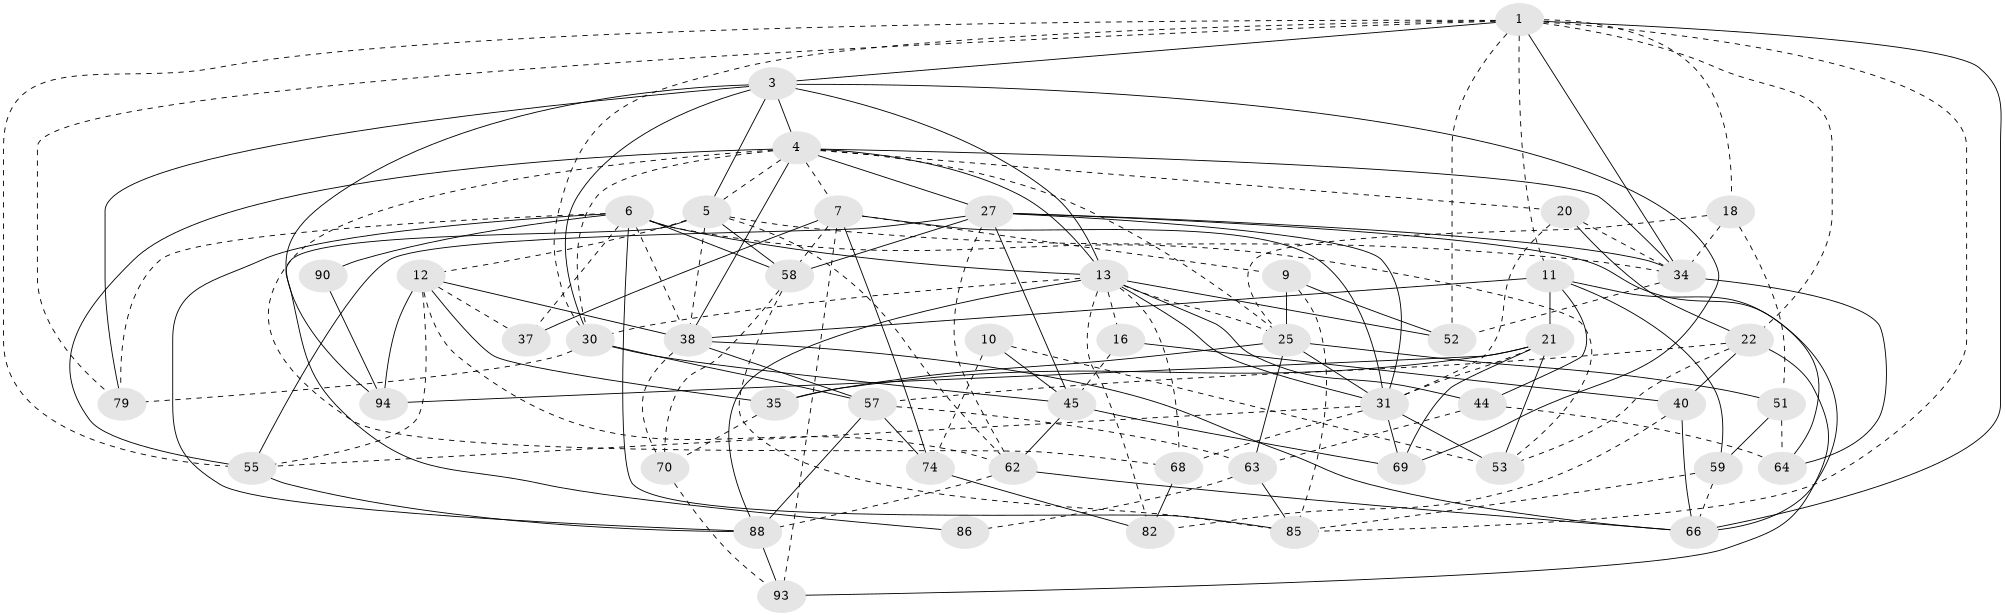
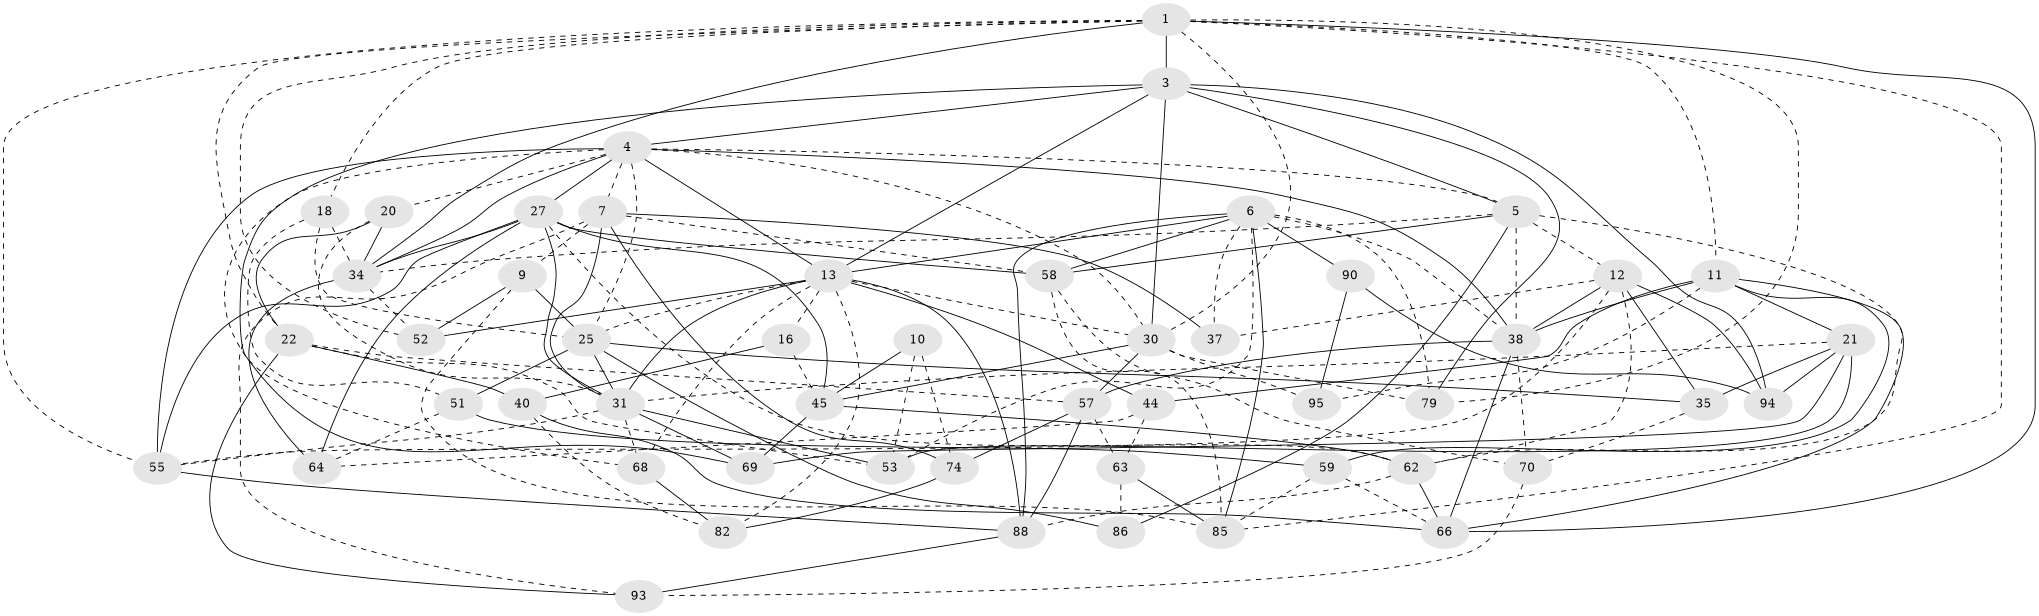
edge "20" -- "34": style dashed -> solid
edge "25" -- "63": now "25" -- "86"
node "95": added
